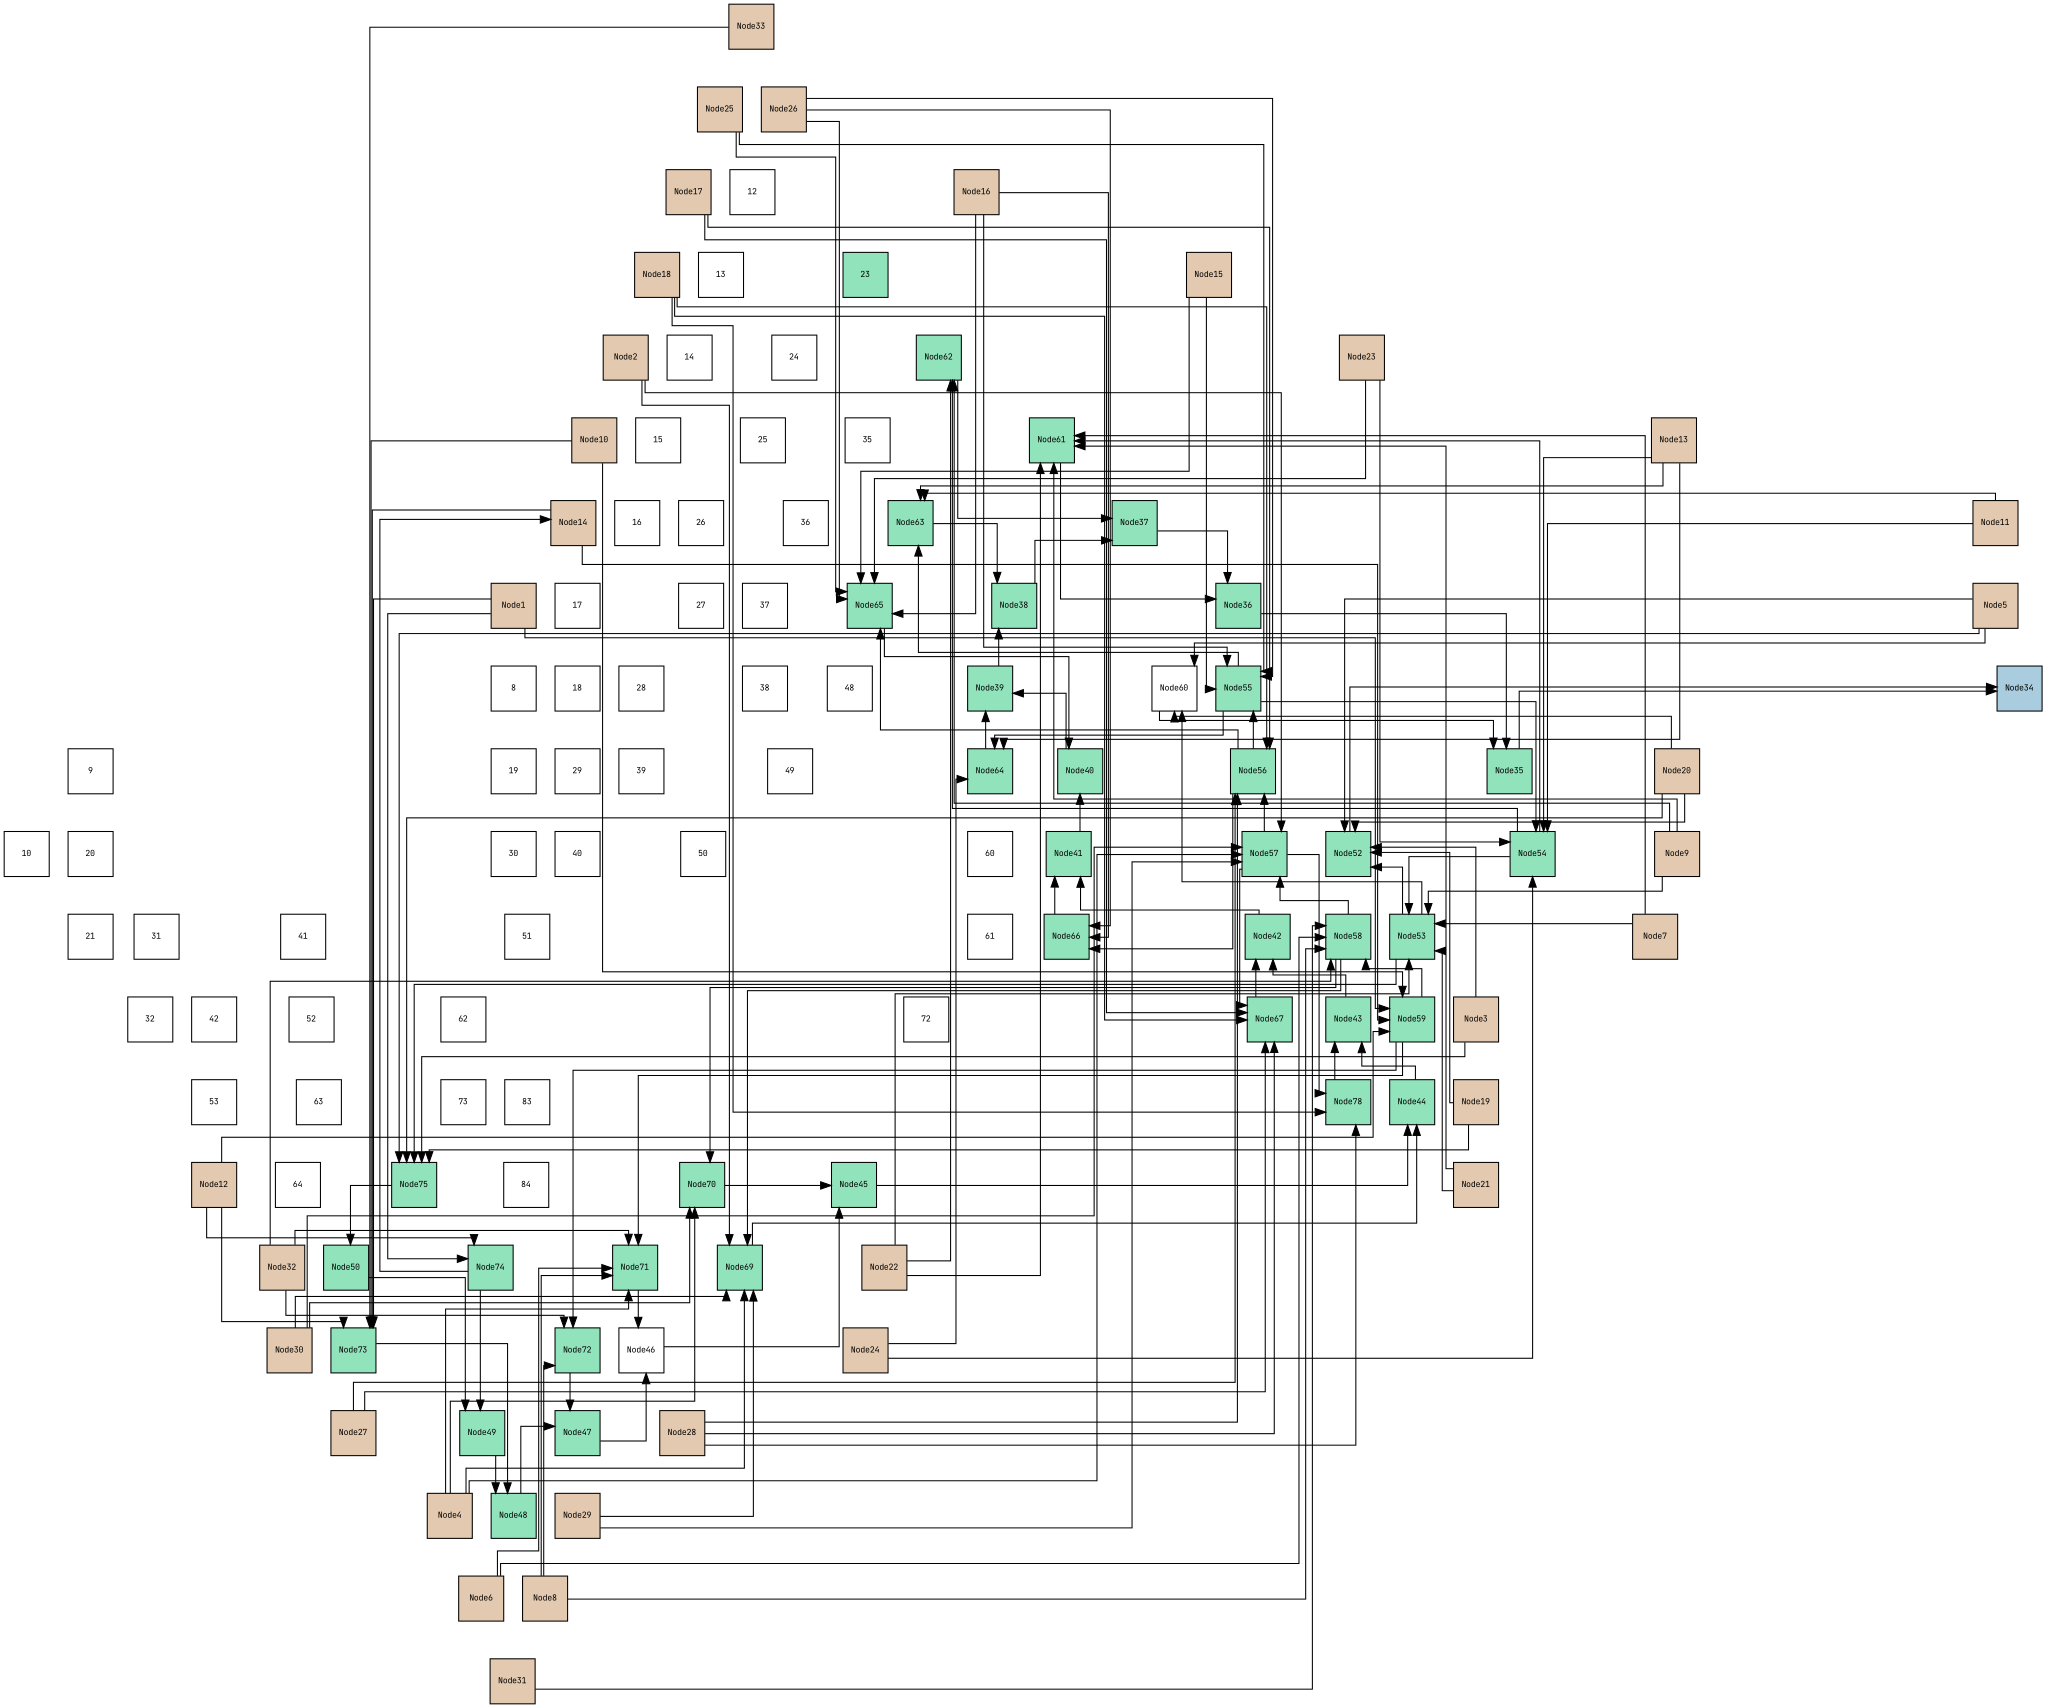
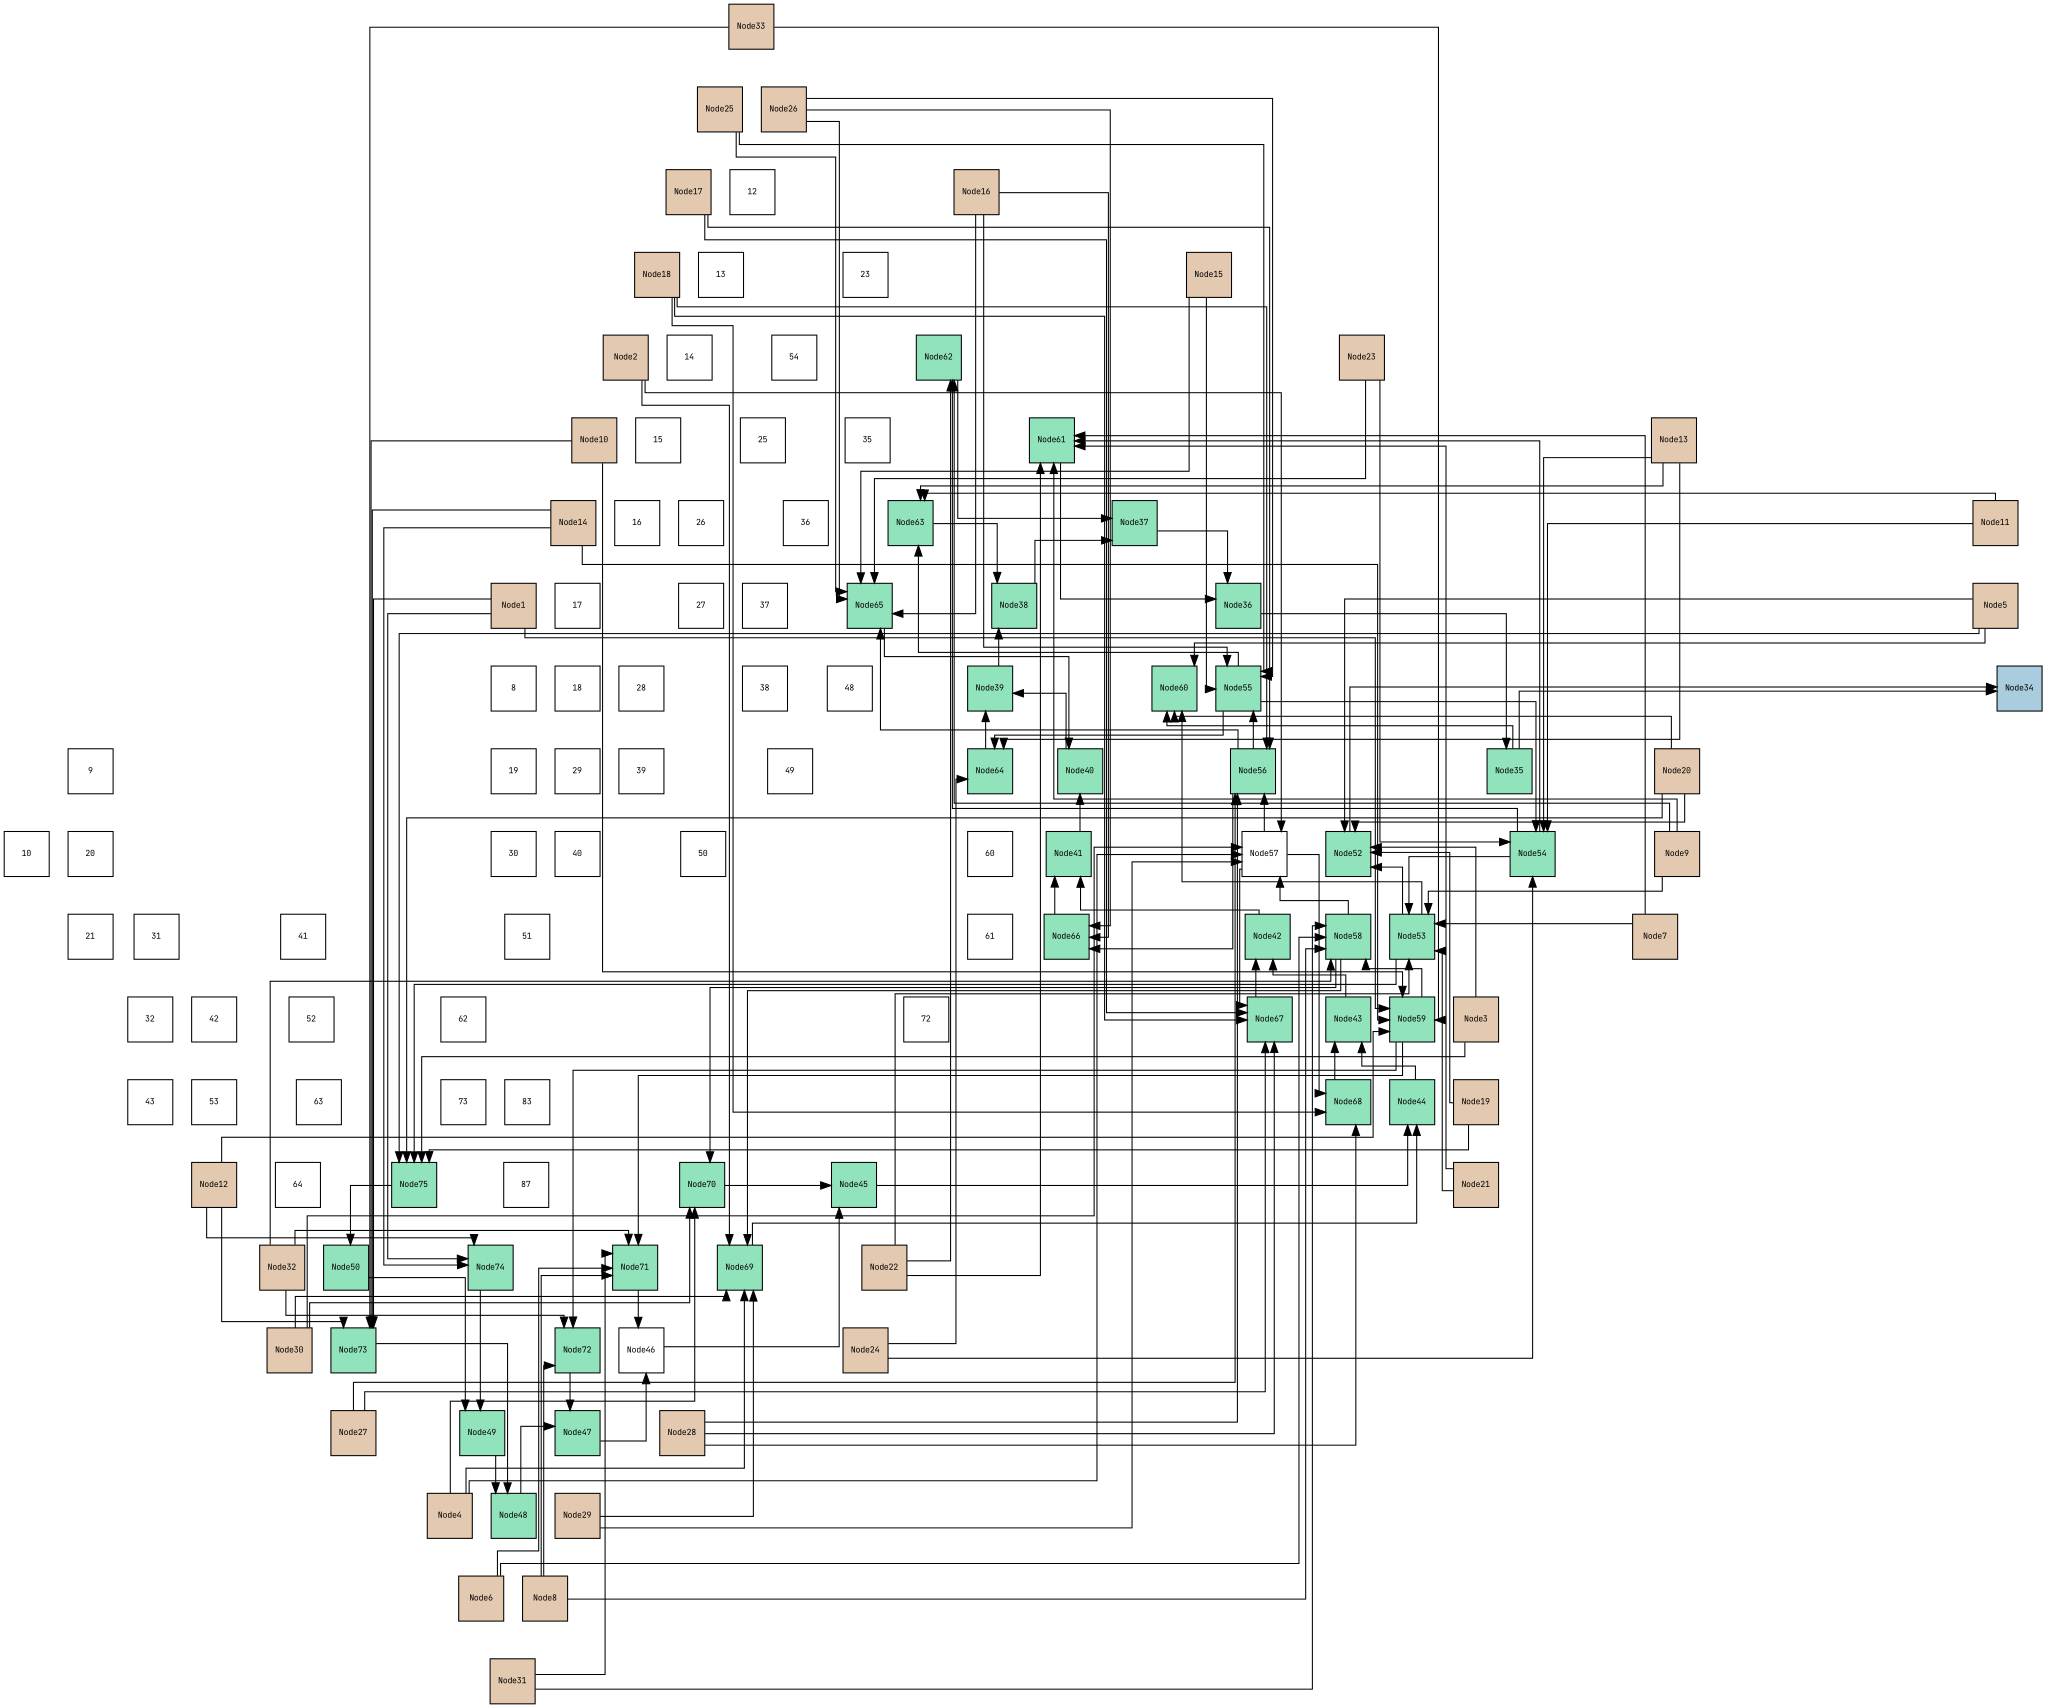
edge "Node33" -> "Node59": added
node "23": fillcolor #91e3bb -> #ffffff
node "24": label "24" -> "54"
node "Node60": fillcolor #ffffff -> #91e3bb
edge "Node60" -> "Node35": reversed
node "Node57": fillcolor #91e3bb -> #ffffff
edge "Node74" -> "Node14": reversed
node "43": added
node "Node78": label "Node78" -> "Node68"
node "84": label "84" -> "87"
edge "Node4" -> "Node71": now "Node31" -> "Node71"
